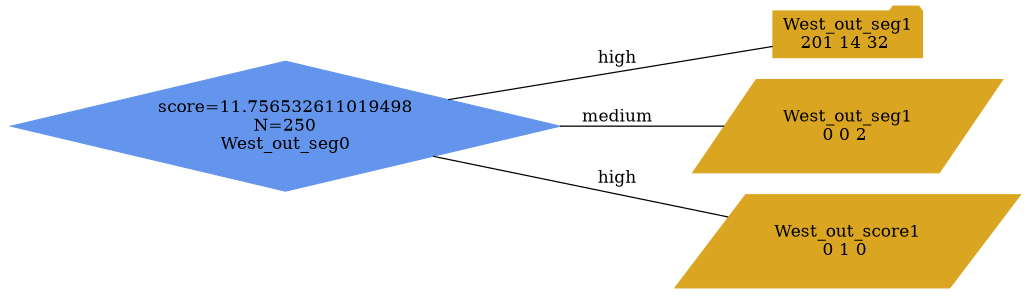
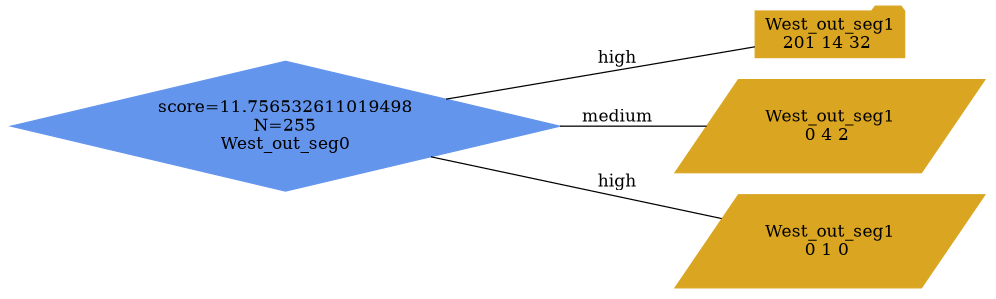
node "score=11.756532611019498 N=250 West_out_seg0": label "score=11.756532611019498 N=250 West_out_seg0" -> "score=11.756532611019498 N=255 West_out_seg0"
node "West_out_seg1 0 0 2": label "West_out_seg1 0 0 2" -> "West_out_seg1 0 4 2"
node "West_out_score1 0 1 0": label "West_out_score1 0 1 0" -> "West_out_seg1 0 1 0"
